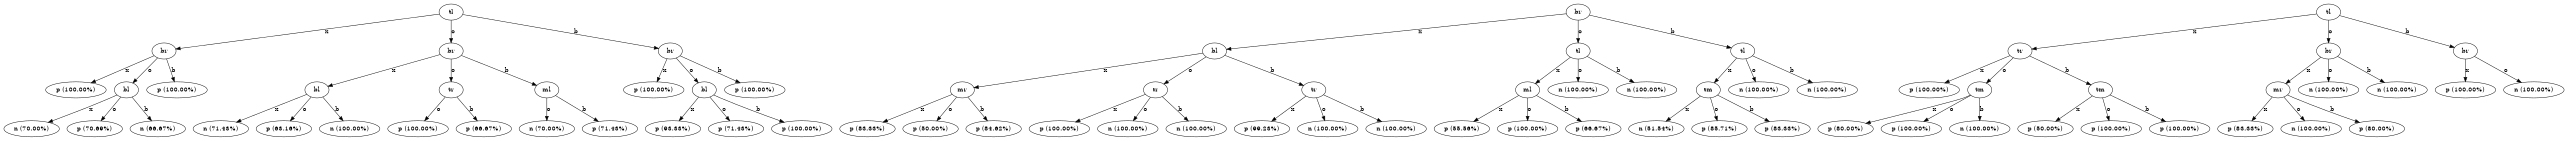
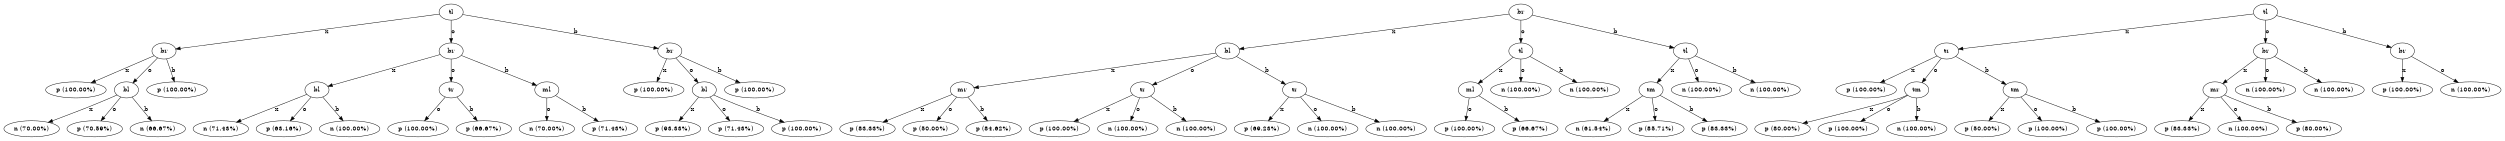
node "p (70.69%)": label "p (70.69%)" -> "p (70.59%)"
node "p (99.23%)": label "p (99.23%)" -> "p (69.23%)"
node "p (55.56%)": removed
node "n (51.54%)": label "n (51.54%)" -> "n (61.54%)"
